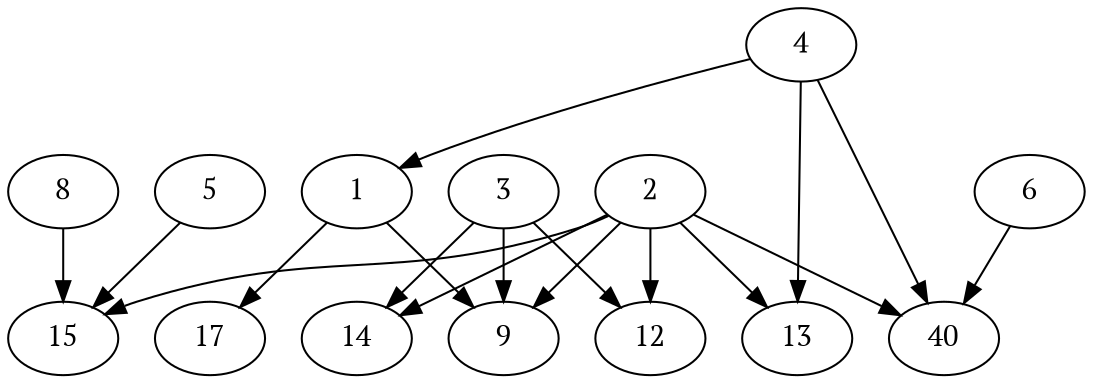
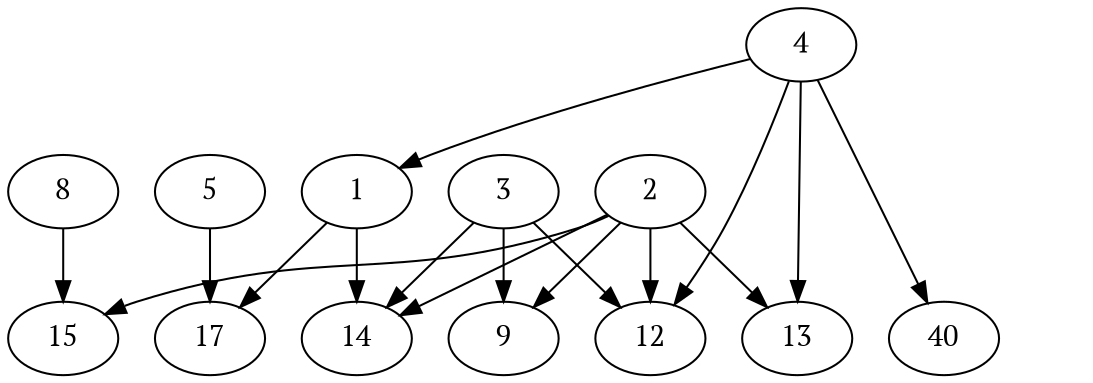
edge "4" -> "12": added
node "6": removed
edge "1" -> "9": now "1" -> "14"
edge "5" -> "15": now "5" -> "17"
edge "2" -> "40": removed
